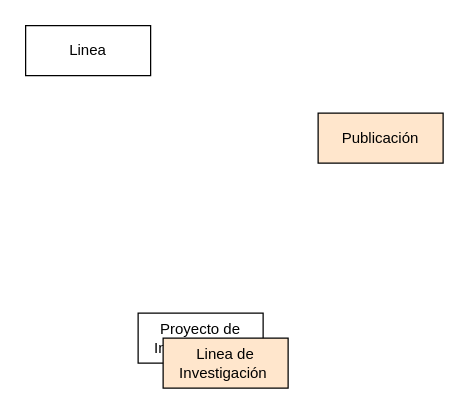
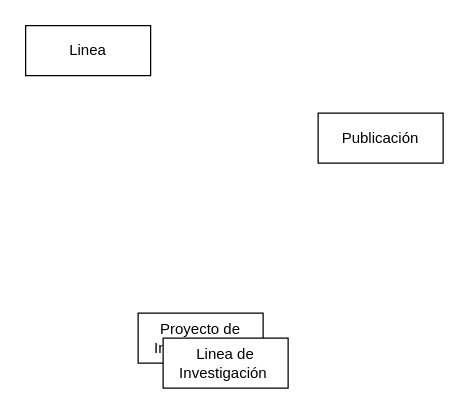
node "Publicación": fillcolor #ffe6cc -> #ffffff
node "Linea de Investigación": fillcolor #ffe6cc -> #ffffff
